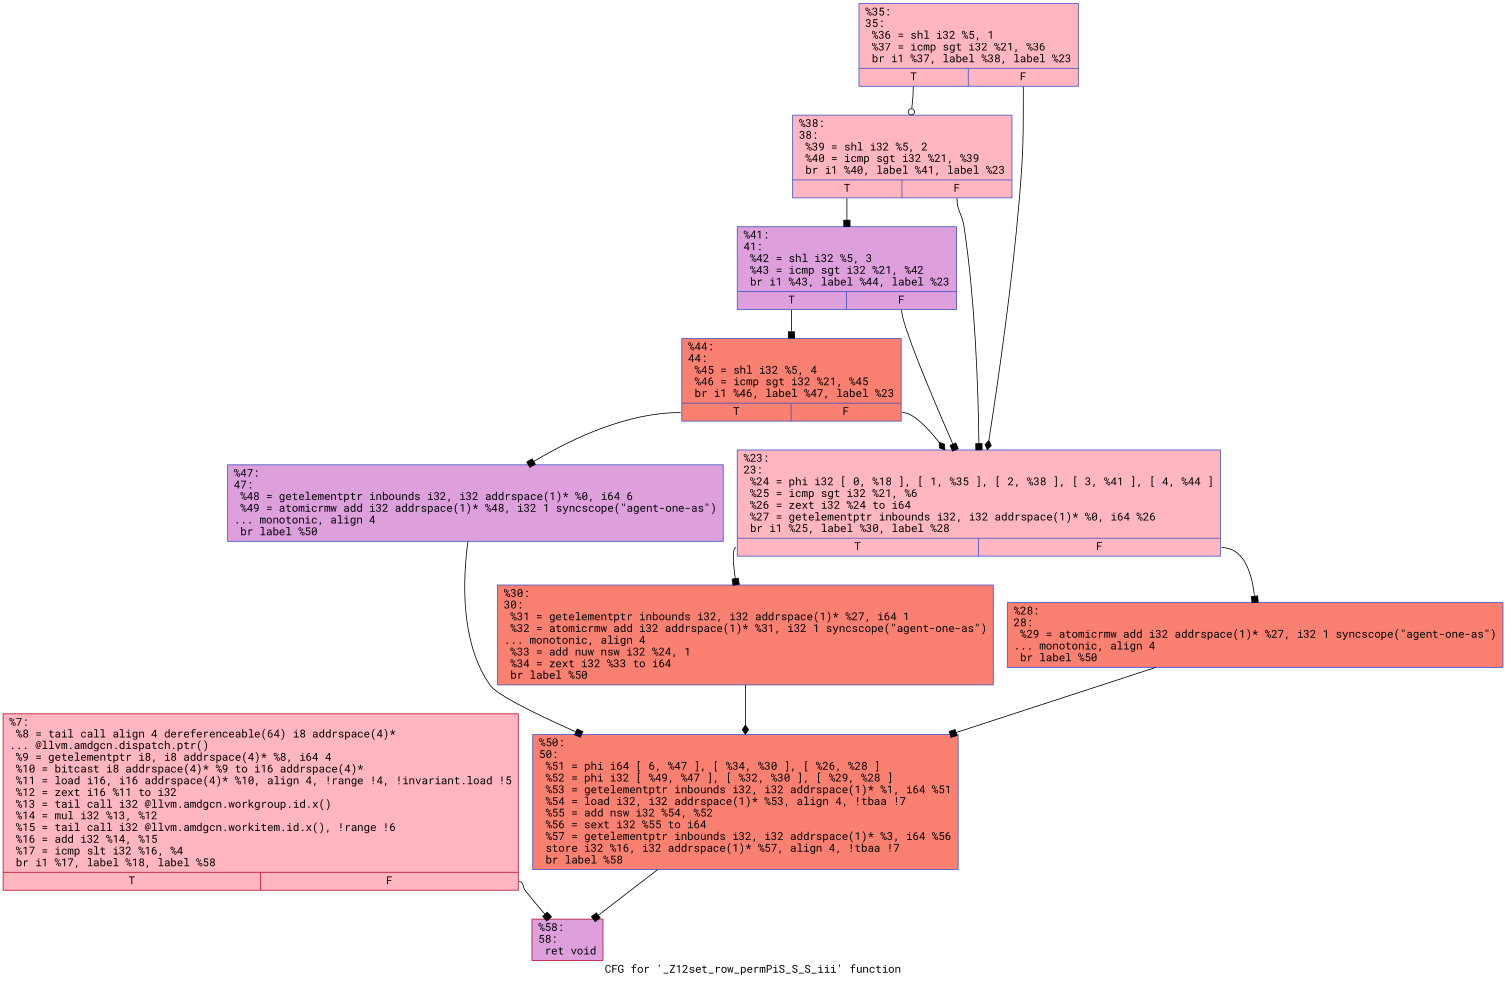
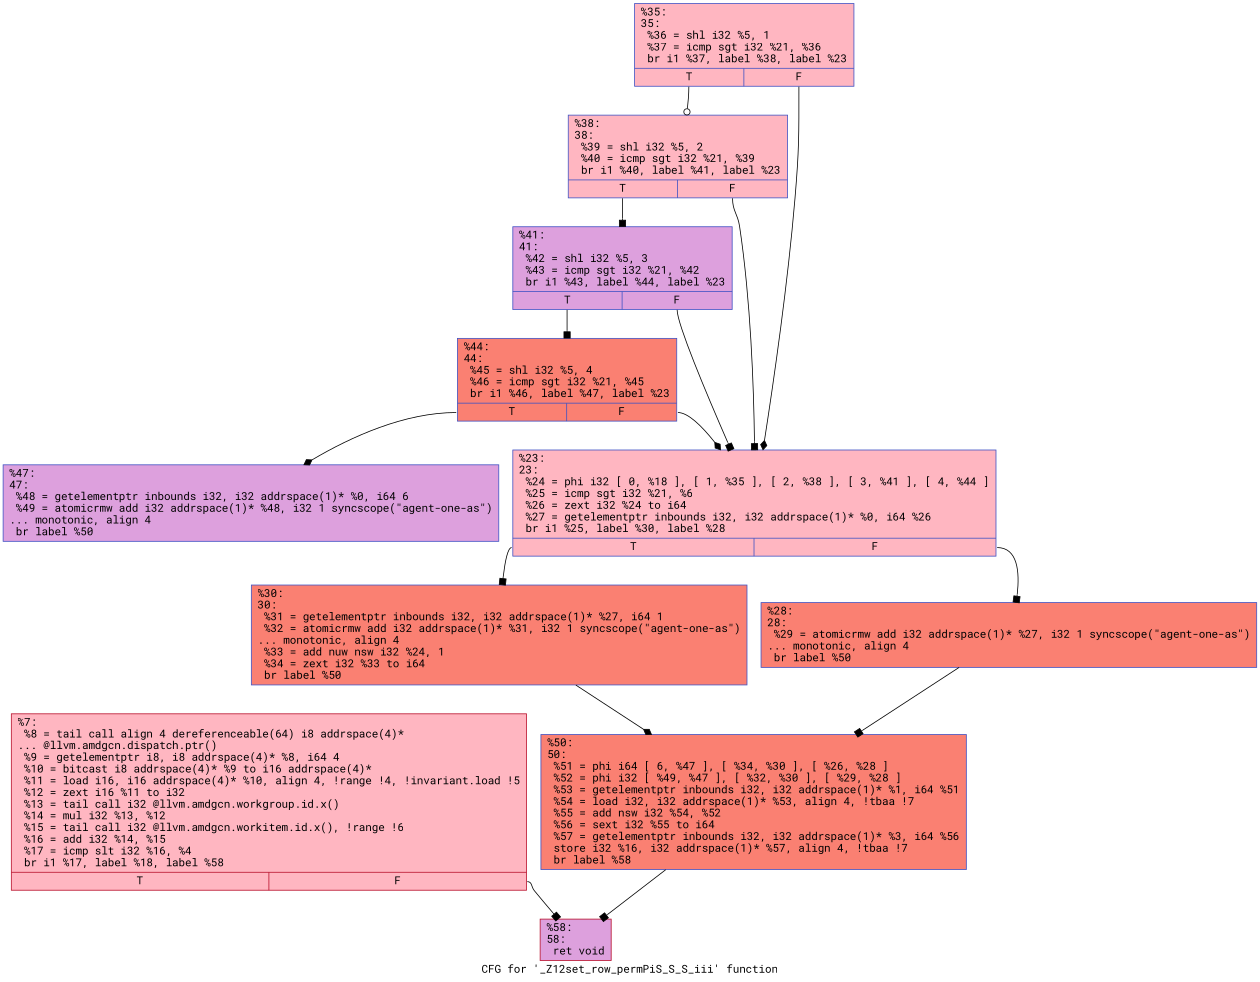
edge "%44:" -> "%47:": arrowhead box -> diamond
edge "%47:" -> "%50:": removed
